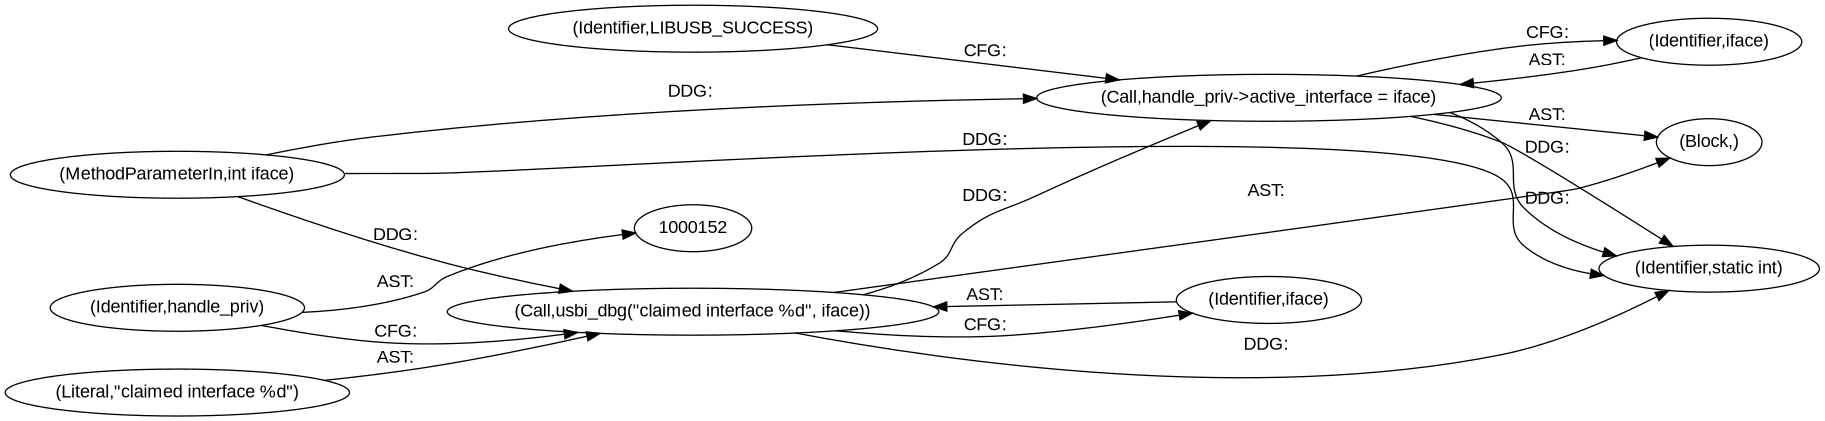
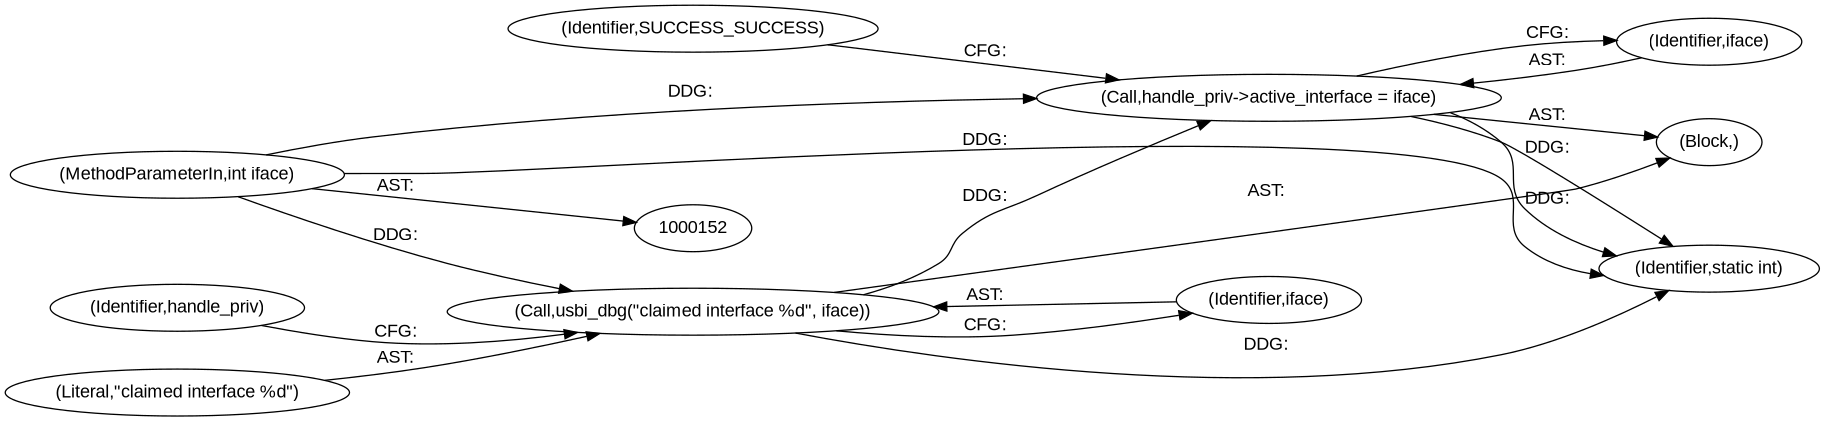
node "(Identifier,LIBUSB_SUCCESS)": label "(Identifier,LIBUSB_SUCCESS)" -> "(Identifier,SUCCESS_SUCCESS)"
edge "(Identifier,handle_priv)" -> "1000152": now "(MethodParameterIn,int iface)" -> "1000152"
